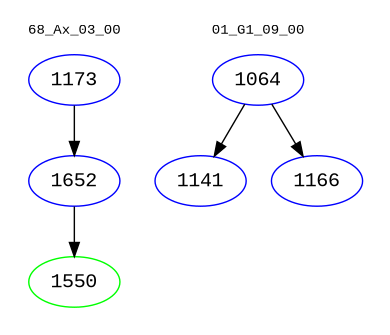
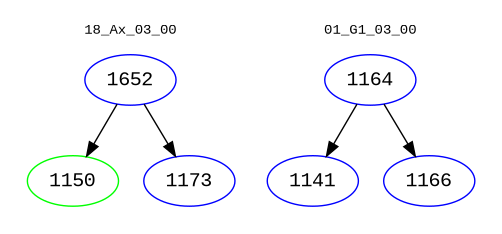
cluster "68_Ax_03_00": label "68_Ax_03_00" -> "18_Ax_03_00"
cluster "01_G1_09_00": label "01_G1_09_00" -> "01_G1_03_00"
node "1064": label "1064" -> "1164"
edge "1173" -> "1652": reversed
node "1550": label "1550" -> "1150"
